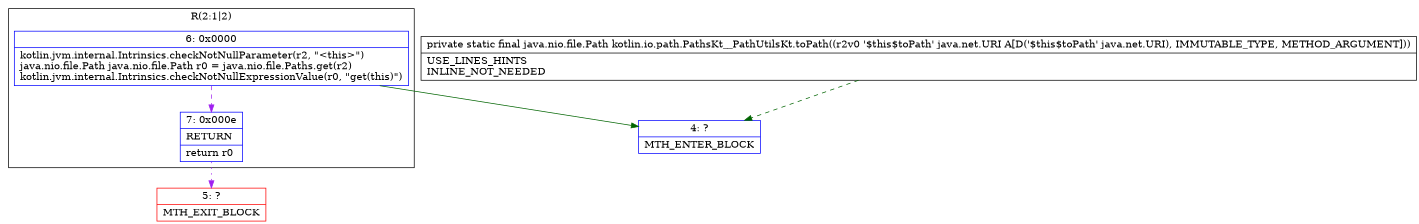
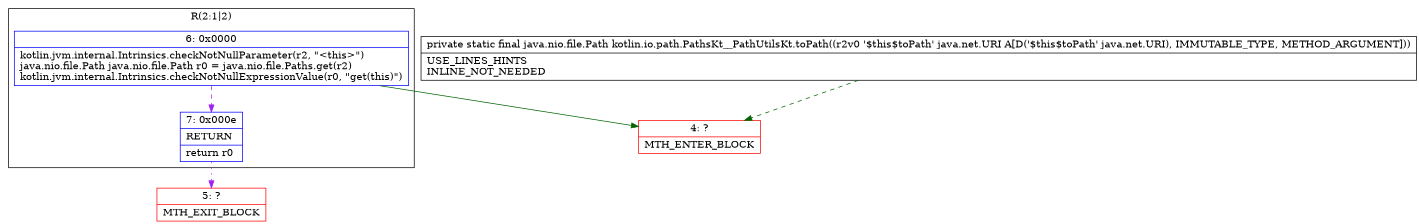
node "4: ?": color blue -> red
